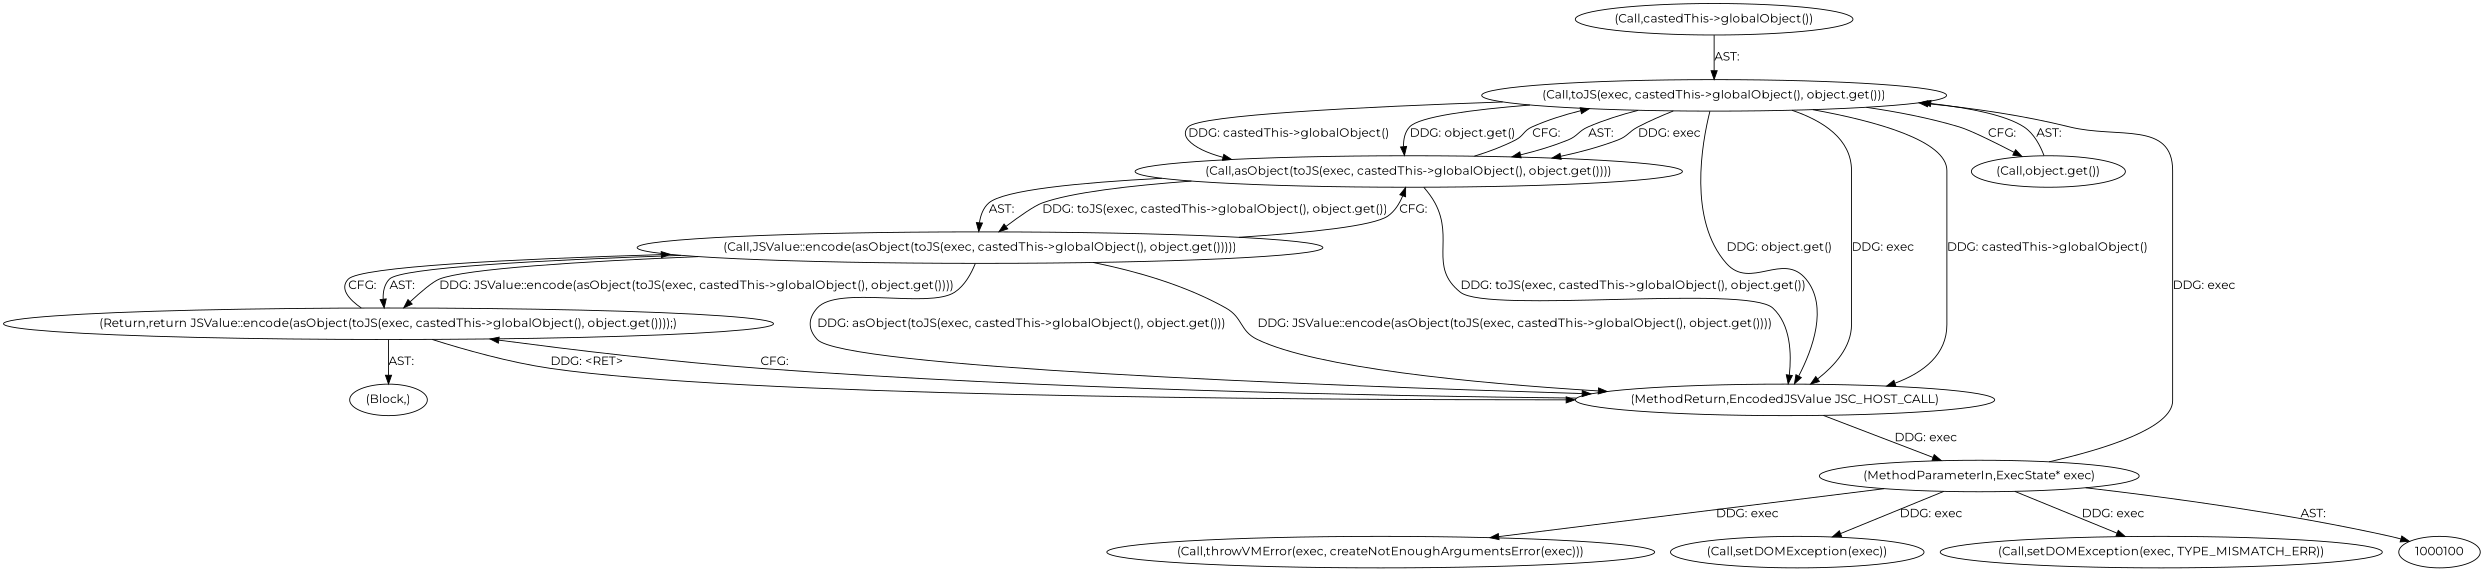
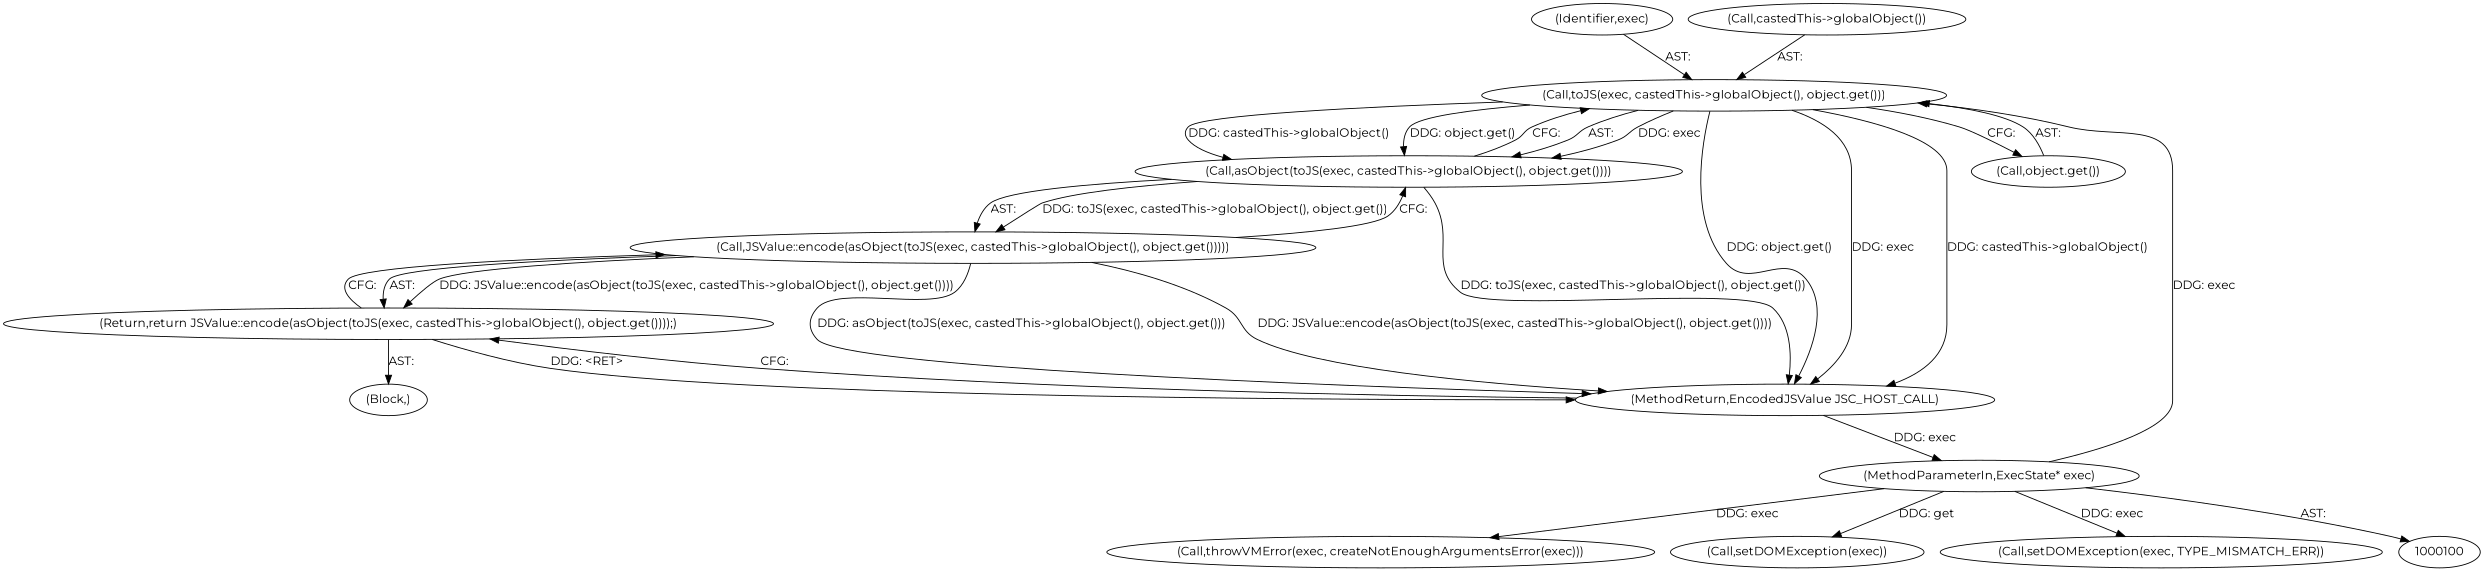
node "(Identifier,exec)": added
edge "(MethodParameterIn,ExecState* exec)" -> "(Call,setDOMException(exec))": label "DDG: exec" -> "DDG: get"
